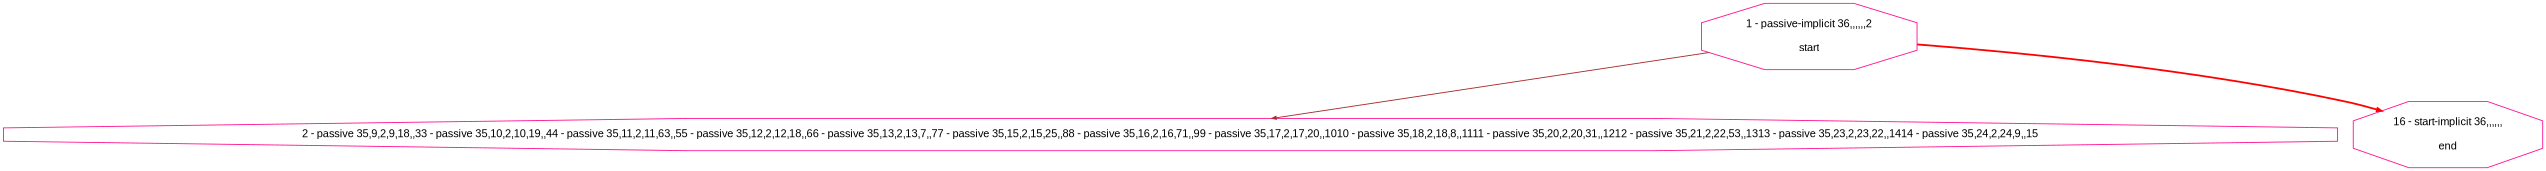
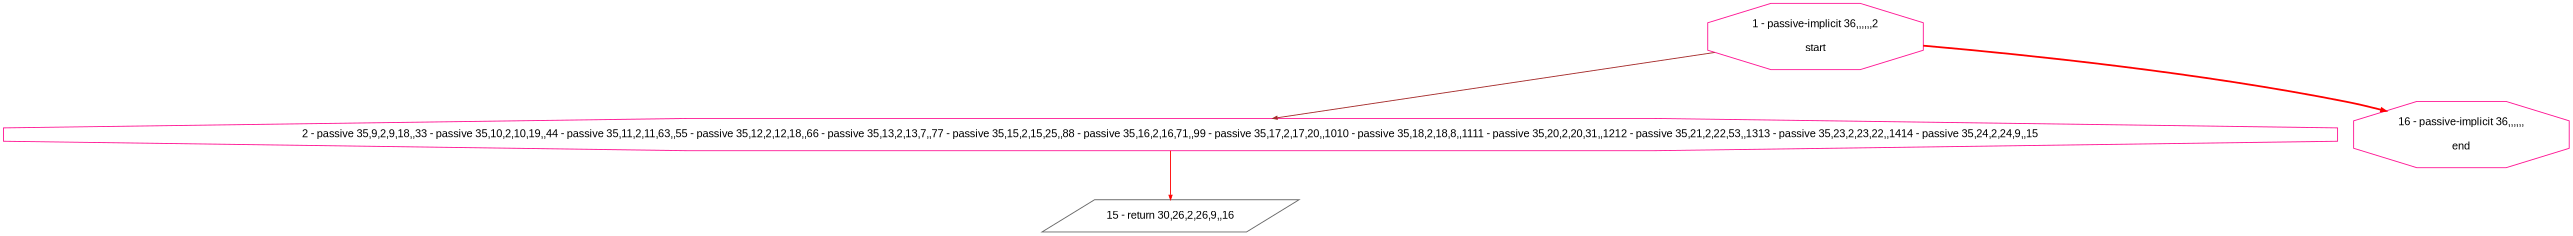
node "16 - start-implicit 36,,,,,, end": label "16 - start-implicit 36,,,,,, end" -> "16 - passive-implicit 36,,,,,, end"
node "15 - return 30,26,2,26,9,,16": added
